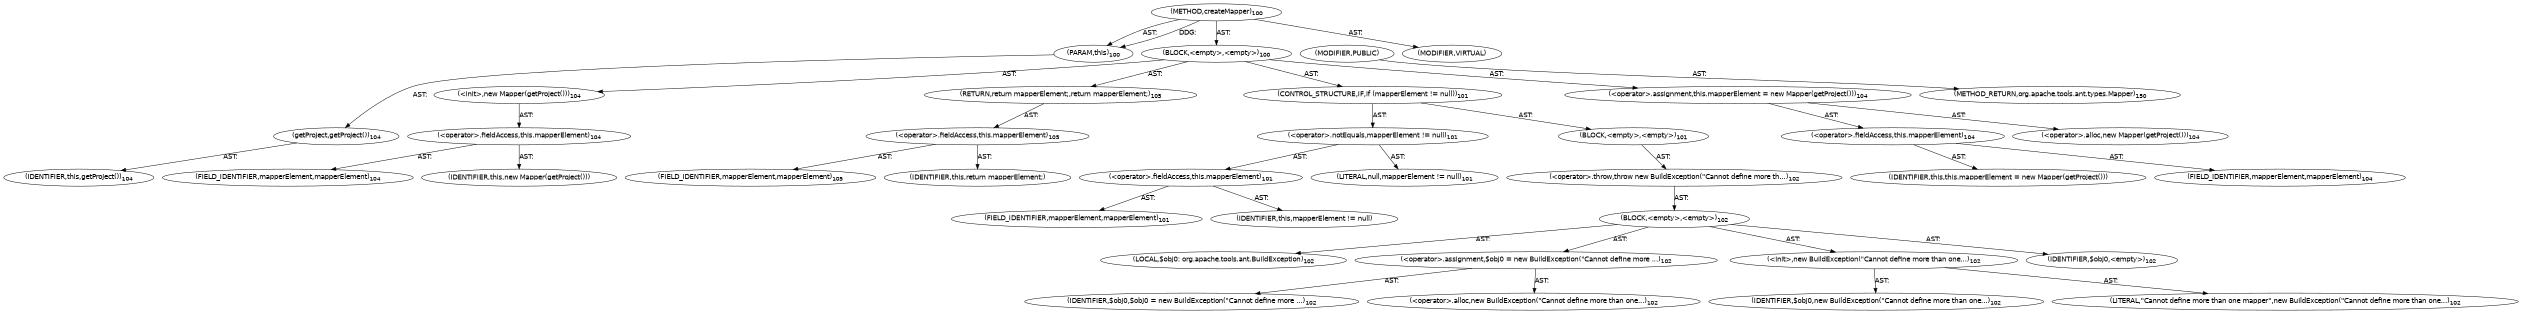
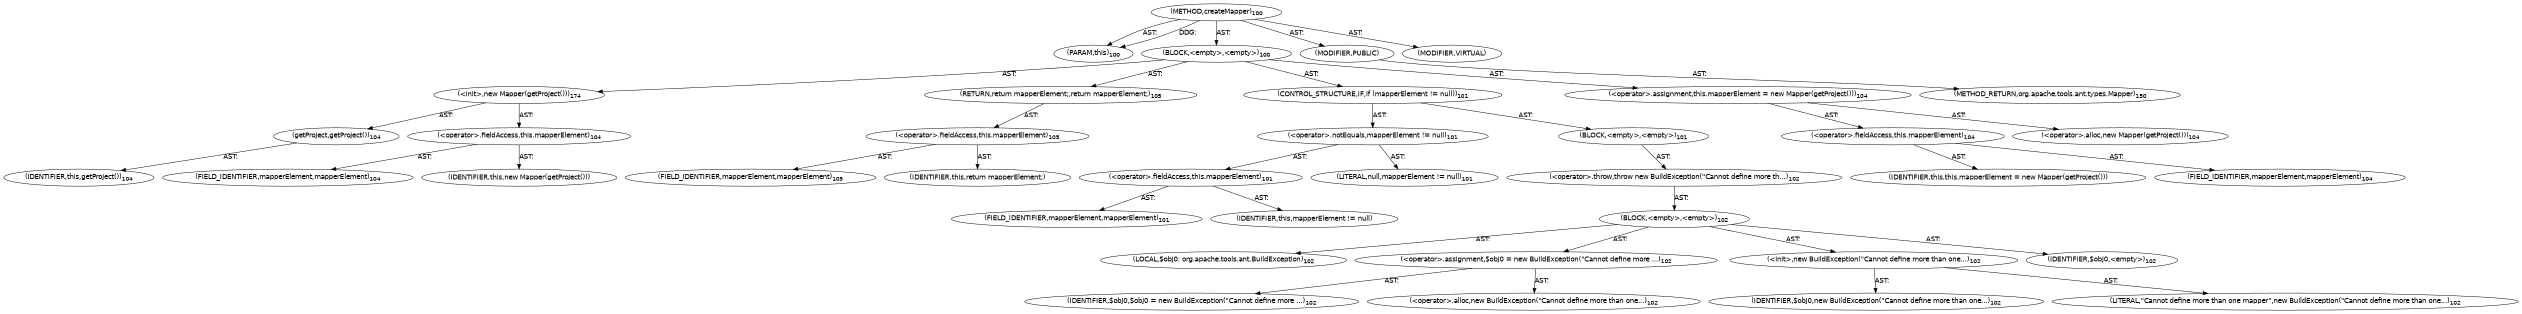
edge "(METHOD,createMapper)" -> "(MODIFIER,PUBLIC)": added, label "AST:"
edge "(PARAM,this)" -> "(getProject,getProject())": now "(<init>,new Mapper(getProject()))" -> "(getProject,getProject())"
node "(<init>,new Mapper(getProject()))": text "104" -> "174"
